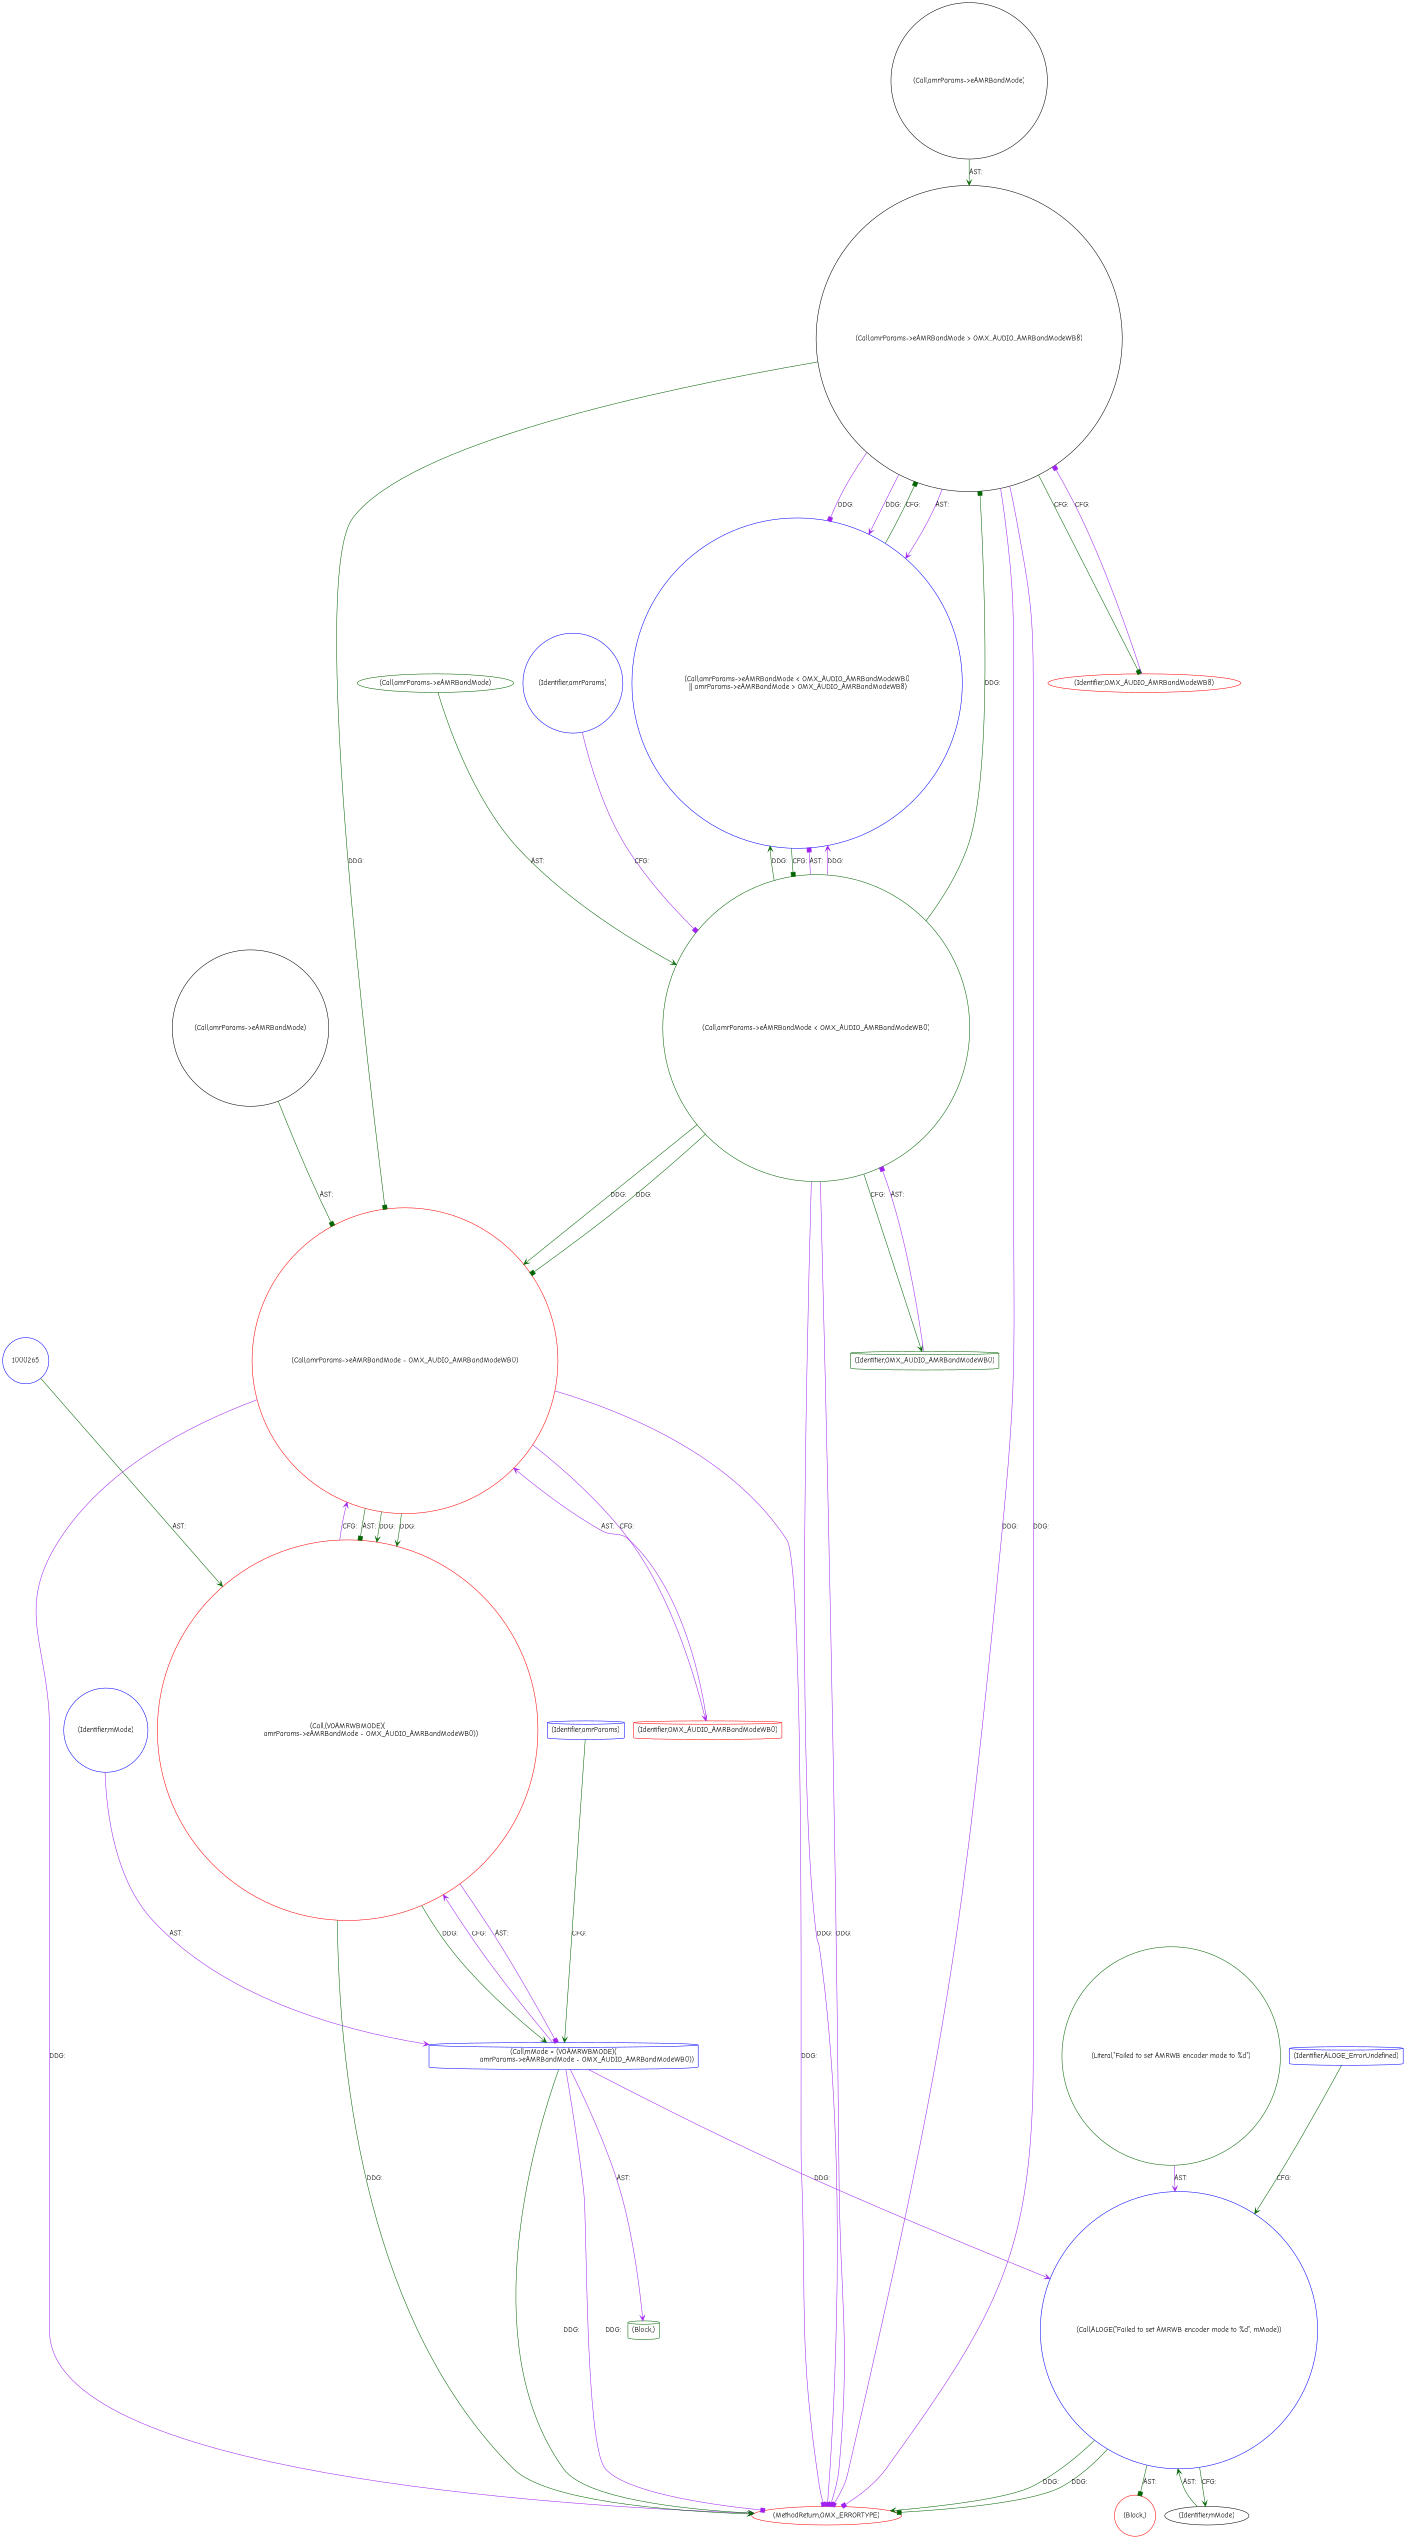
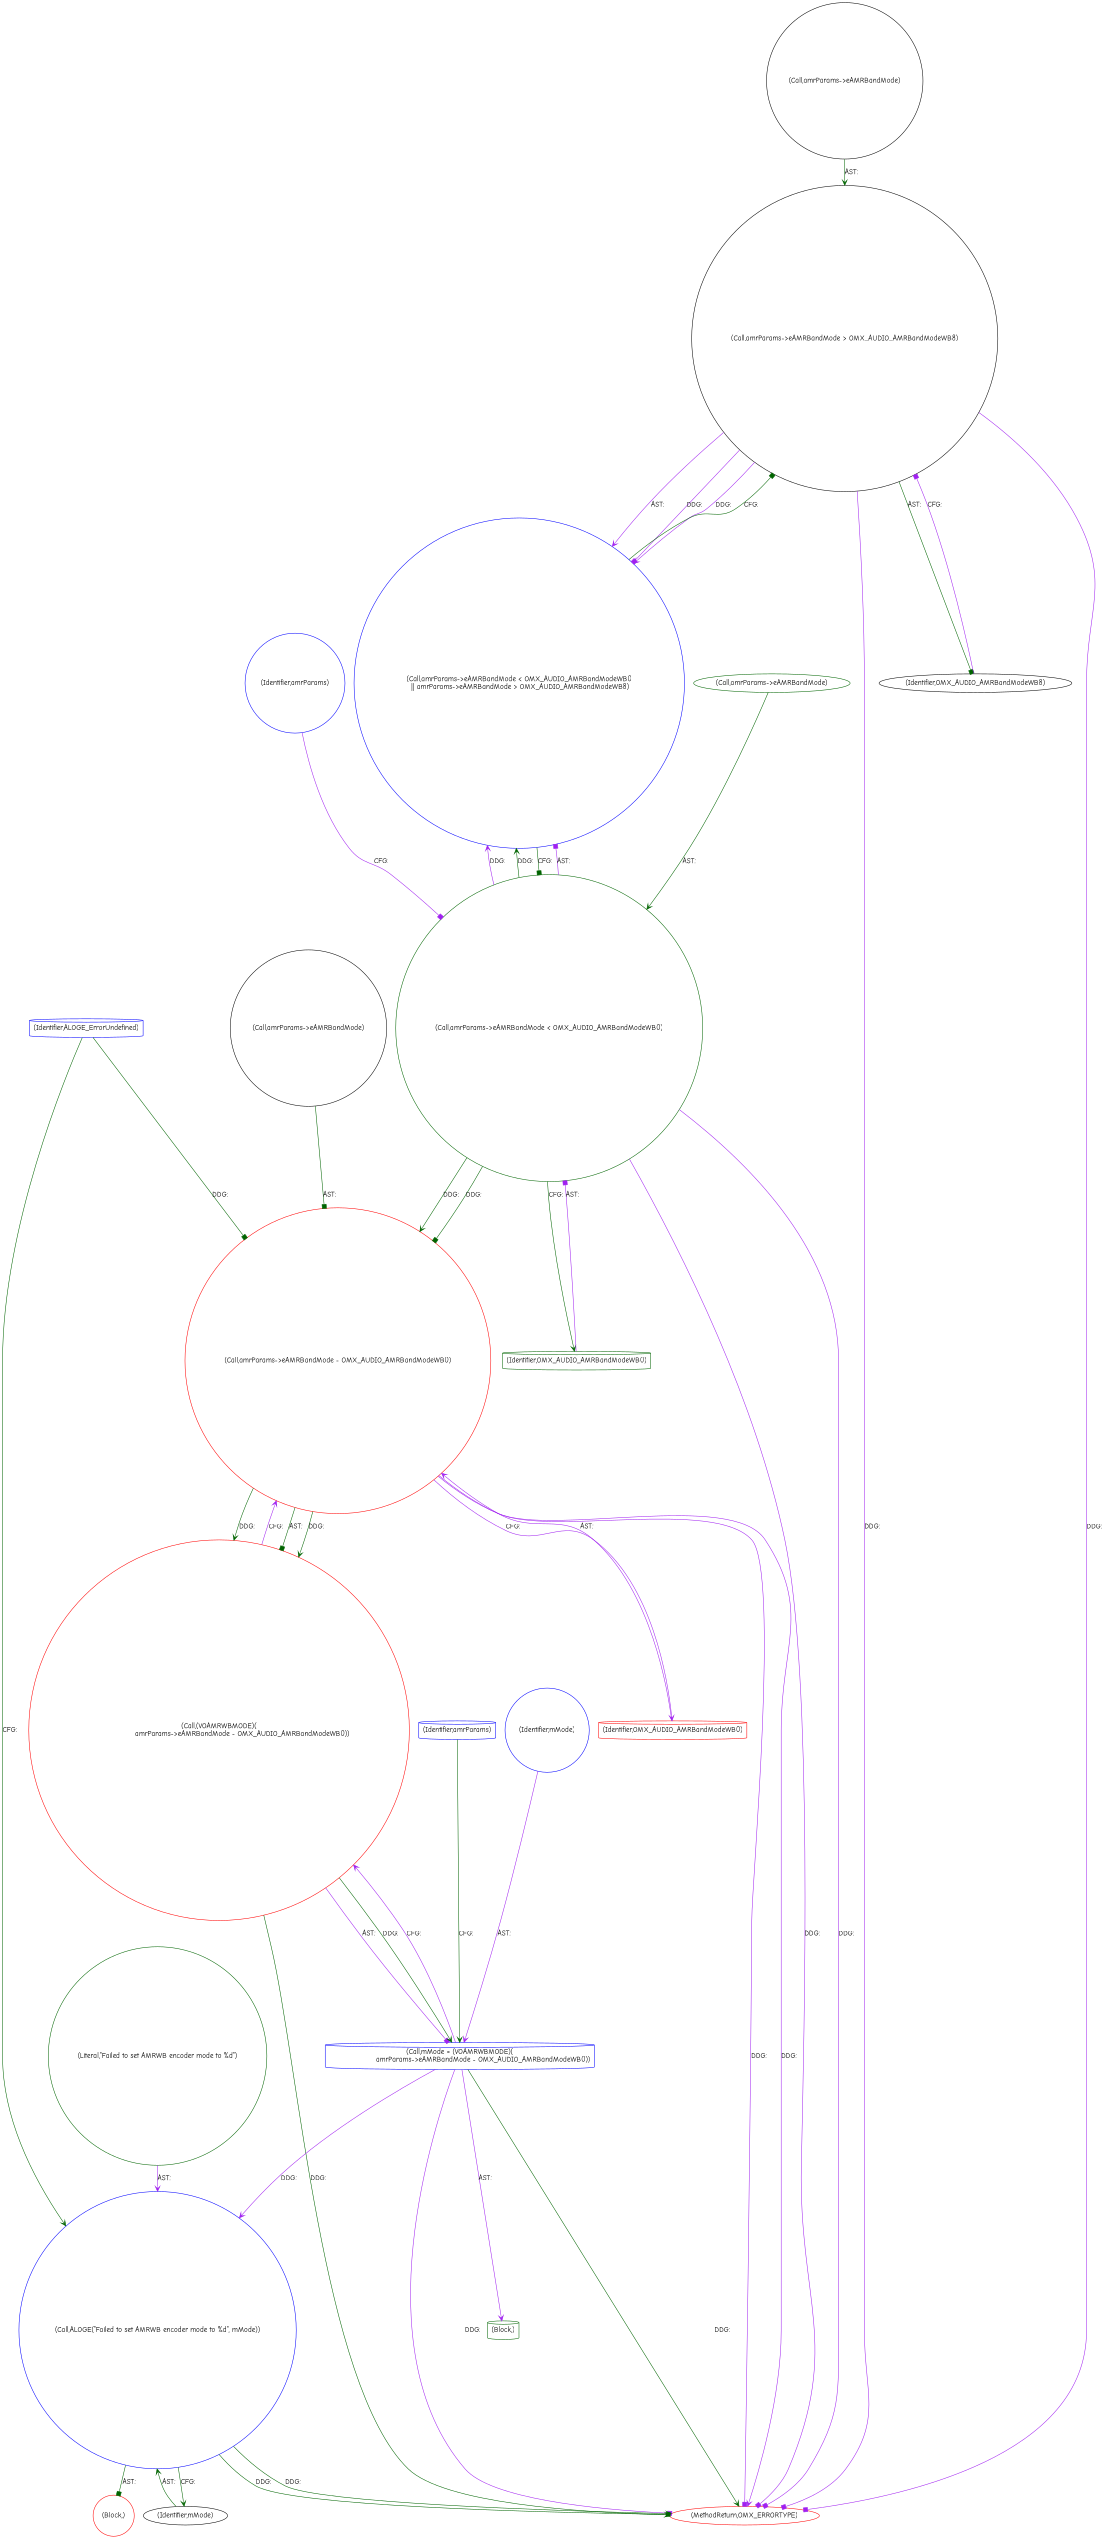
edge "(Call,amrParams->eAMRBandMode > OMX_AUDIO_AMRBandModeWB8)" -> "(Identifier,OMX_AUDIO_AMRBandModeWB8)": label "CFG: " -> "AST: "
edge "(Call,amrParams->eAMRBandMode > OMX_AUDIO_AMRBandModeWB8)" -> "(Call,amrParams->eAMRBandMode - OMX_AUDIO_AMRBandModeWB0)": now "(Identifier,ALOGE_ErrorUndefined)" -> "(Call,amrParams->eAMRBandMode - OMX_AUDIO_AMRBandModeWB0)"
node "(Identifier,OMX_AUDIO_AMRBandModeWB8)": color red -> black
edge "(Call,amrParams->eAMRBandMode < OMX_AUDIO_AMRBandModeWB0)" -> "(Call,amrParams->eAMRBandMode > OMX_AUDIO_AMRBandModeWB8)": removed, label "DDG:"
node "1000265": removed
